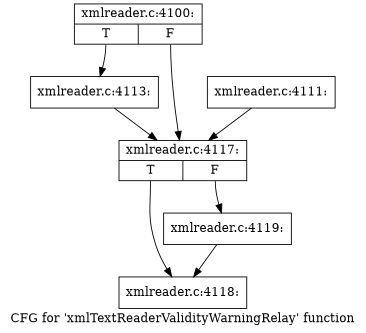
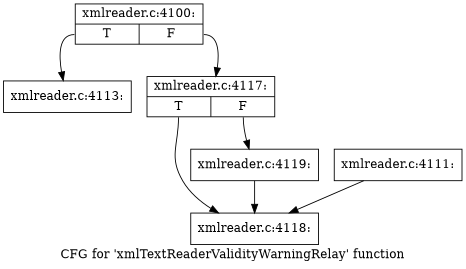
edge "xmlreader.c:4113:" -> "xmlreader.c:4117:": removed
edge "xmlreader.c:4111:" -> "xmlreader.c:4117:": now "xmlreader.c:4111:" -> "xmlreader.c:4118:"
